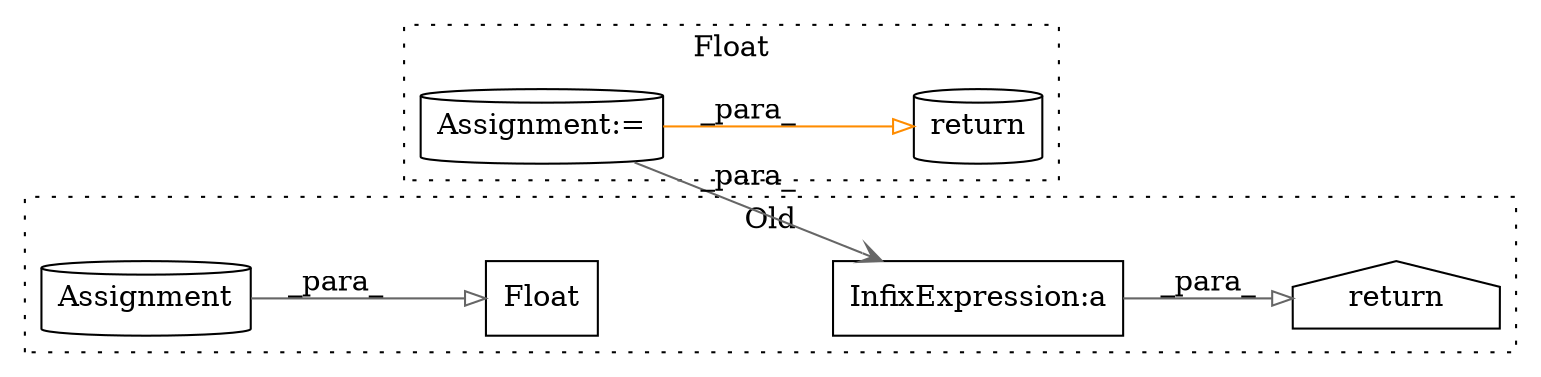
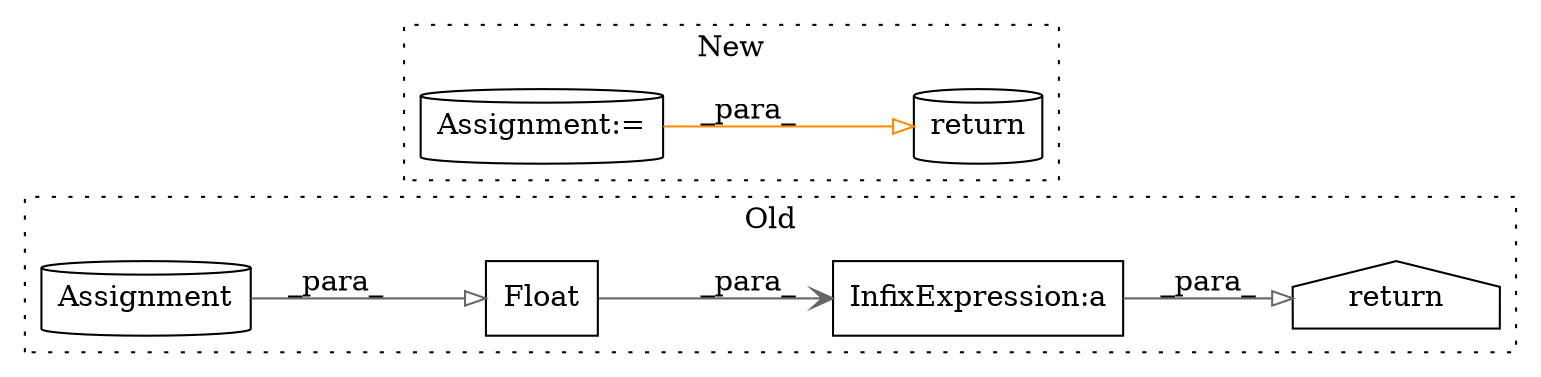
cluster "Float": label "Float" -> "New"
edge "Assignment:=" -> "InfixExpression:a": now "Float" -> "InfixExpression:a"
